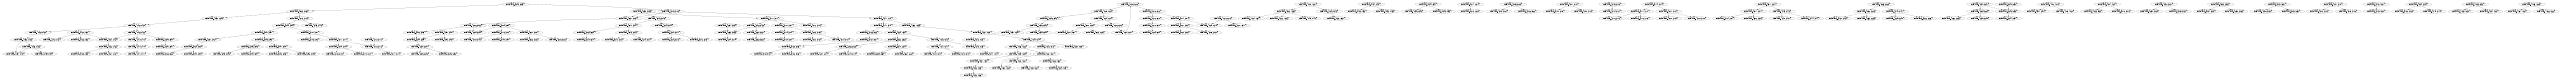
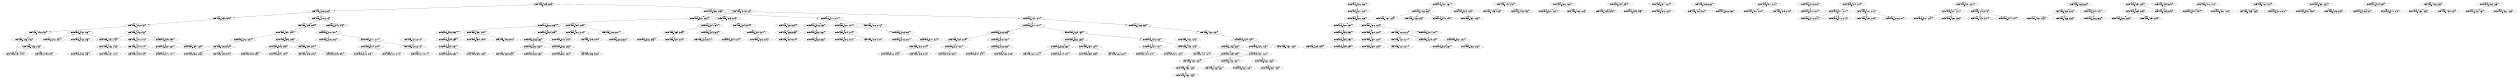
node "Node{data=[2604, 2604]}": removed
node "Node{data=[3690, 3690]}": removed
node "Node{data=[3894, 3894]}": removed
node "Node{data=[3900, 3900]}": added
node "Node{data=[5233, 5233]}": added
node "Node{data=[5228, 5228]}": removed
node "Node{data=[5238, 5238]}": added
node "Node{data=[5248, 5248]}": removed
node "Node{data=[5718, 5718]}": added
node "Node{data=[5729, 5729]}": added
node "Node{data=[2587, 2587]}": added
node "Node{data=[2611, 2611]}": added
node "Node{data=[2469, 2469]}": added
